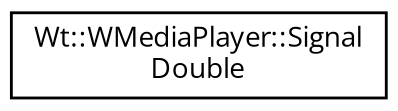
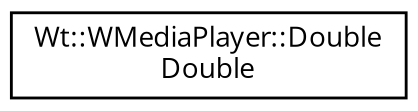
node "Wt::WMediaPlayer::Signal Double": label "Wt::WMediaPlayer::Signal Double" -> "Wt::WMediaPlayer::Double Double"
